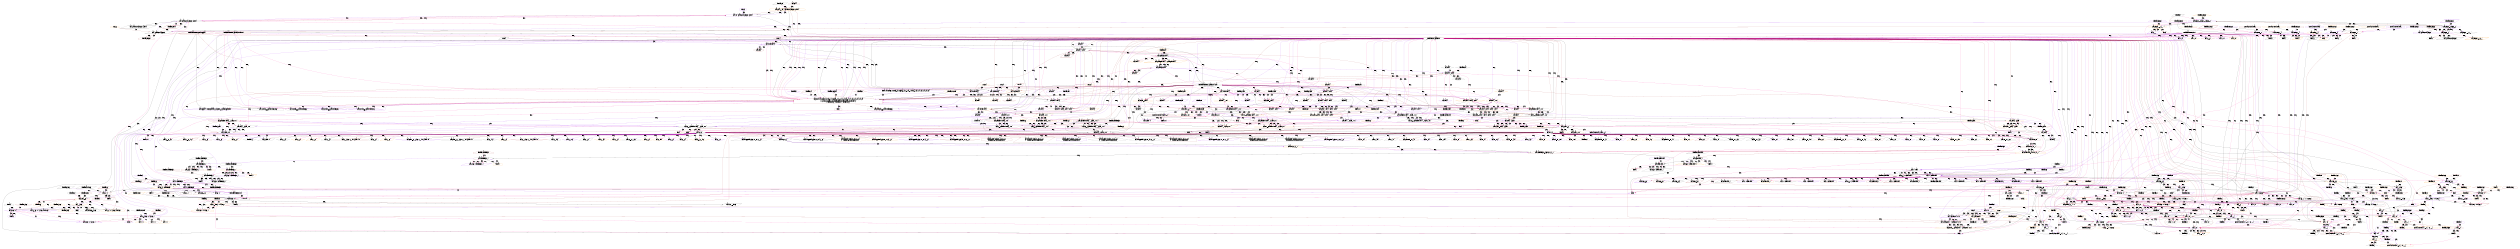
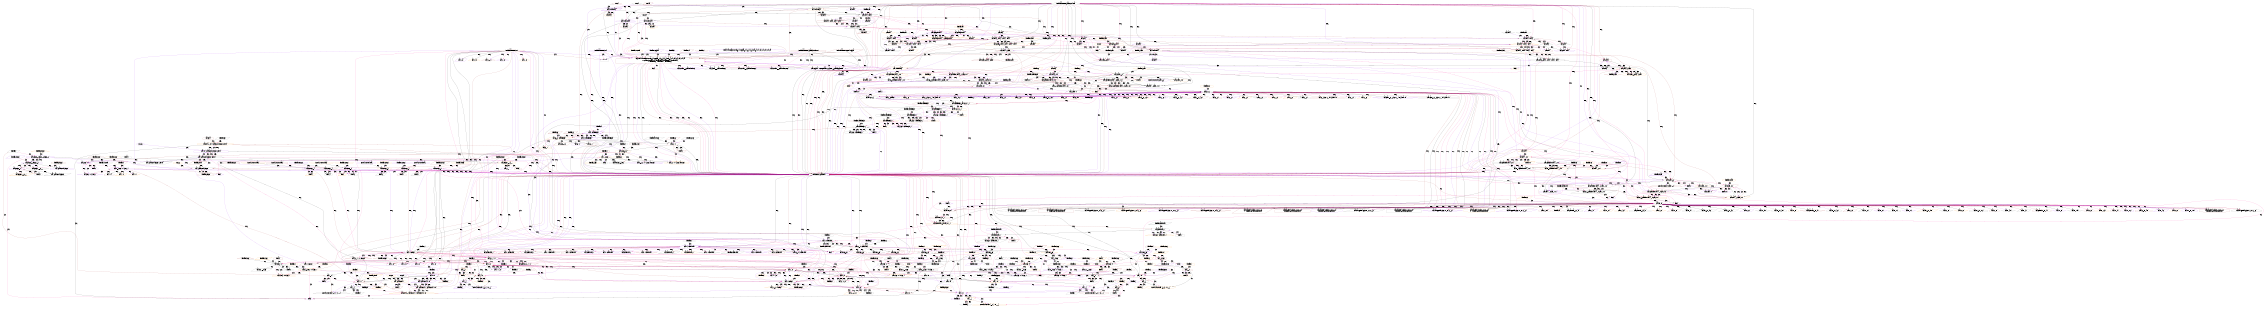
edge "1000219" -> "(Call,(double)mat[4])": added, label "AST:"
edge "(MethodReturn,SplashError)" -> "(Call,(double)mat[2])": reversed
edge "(Call,yScale >= 0)" -> "(Call,splashFloor(mat[5] + yScale + 0.01))": added, label "DDG:"
edge "(Call,-mat[0])" -> "(MethodParameterIn,SplashCoord *mat)": reversed
node "1000204": removed
node "(Call,srcMode == splashModeBGR8)": label "(Call,srcMode == splashModeBGR8)" -> "(Call,yShear == splashModeBGR8)"
node "(Call,srcMode == splashModeRGB8)": removed
node "(Call,splashAbs == splashModeXBGR8)": label "(Call,splashAbs == splashModeXBGR8)" -> "(Call,srcMode == splashModeXBGR8)"
edge "(Call,mat[4] + xScale + 0.01)" -> "(Call,splashFloor(mat[4] + xScale + 0.01))": now "(Call,mat[4] + xScale + 0.01)" -> "(Call,tx2 - tx)"
edge "(Call,xShear = mat[2] / yScale)" -> "(Call,mat[2] / yScale)": removed, label "CFG:"
node "(Call,ty + lry1)": label "(Call,ty + lry1)" -> "(Call,ty + gmalloc1)"
node "(Call,scaledHeight = ySign(ty2 - ty) + 1)": label "(Call,scaledHeight = ySign(ty2 - ty) + 1)" -> "(Call,scaledHeight = abs(ty2 - ty) + 1)"
node "(Call,w / break)": label "(Call,w / break)" -> "(Call,w / scaledWidth)"
edge "(Call,h % scaledHeight)" -> "(MethodParameterIn,int h)": reversed
edge "(Call,tx = splashFloor(mat[4] + 0.01))" -> "(Call,tx2 - tx)": added, label "DDG:"
edge "(Call,gmalloc((yp + 1) * w))" -> "(Call,(yp + 1) * w)": added, label "CFG:"
